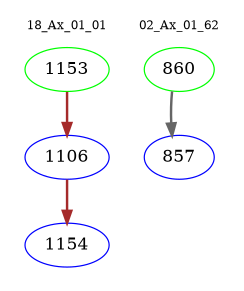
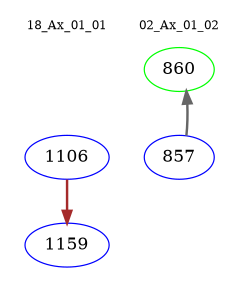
cluster "02_Ax_01_62": label "02_Ax_01_62" -> "02_Ax_01_02"
node "1153": removed
edge "860" -> "857": reversed
node "1154": label "1154" -> "1159"
